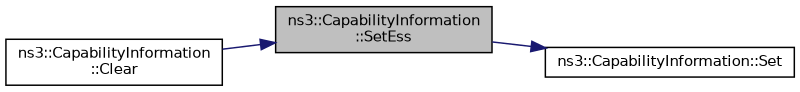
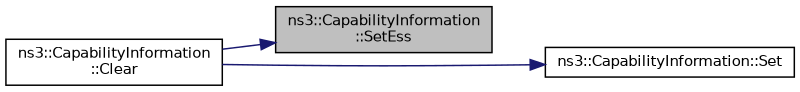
edge "ns3::CapabilityInformation ::SetEss" -> "ns3::CapabilityInformation::Set": now "ns3::CapabilityInformation ::Clear" -> "ns3::CapabilityInformation::Set"
